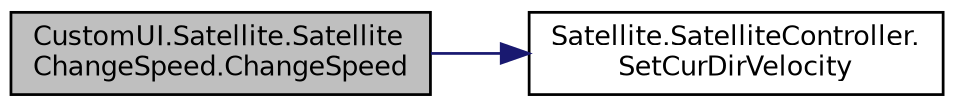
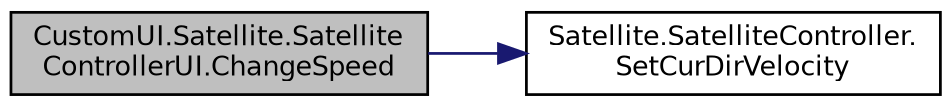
node "CustomUI.Satellite.Satellite ChangeSpeed.ChangeSpeed": label "CustomUI.Satellite.Satellite ChangeSpeed.ChangeSpeed" -> "CustomUI.Satellite.Satellite ControllerUI.ChangeSpeed"
